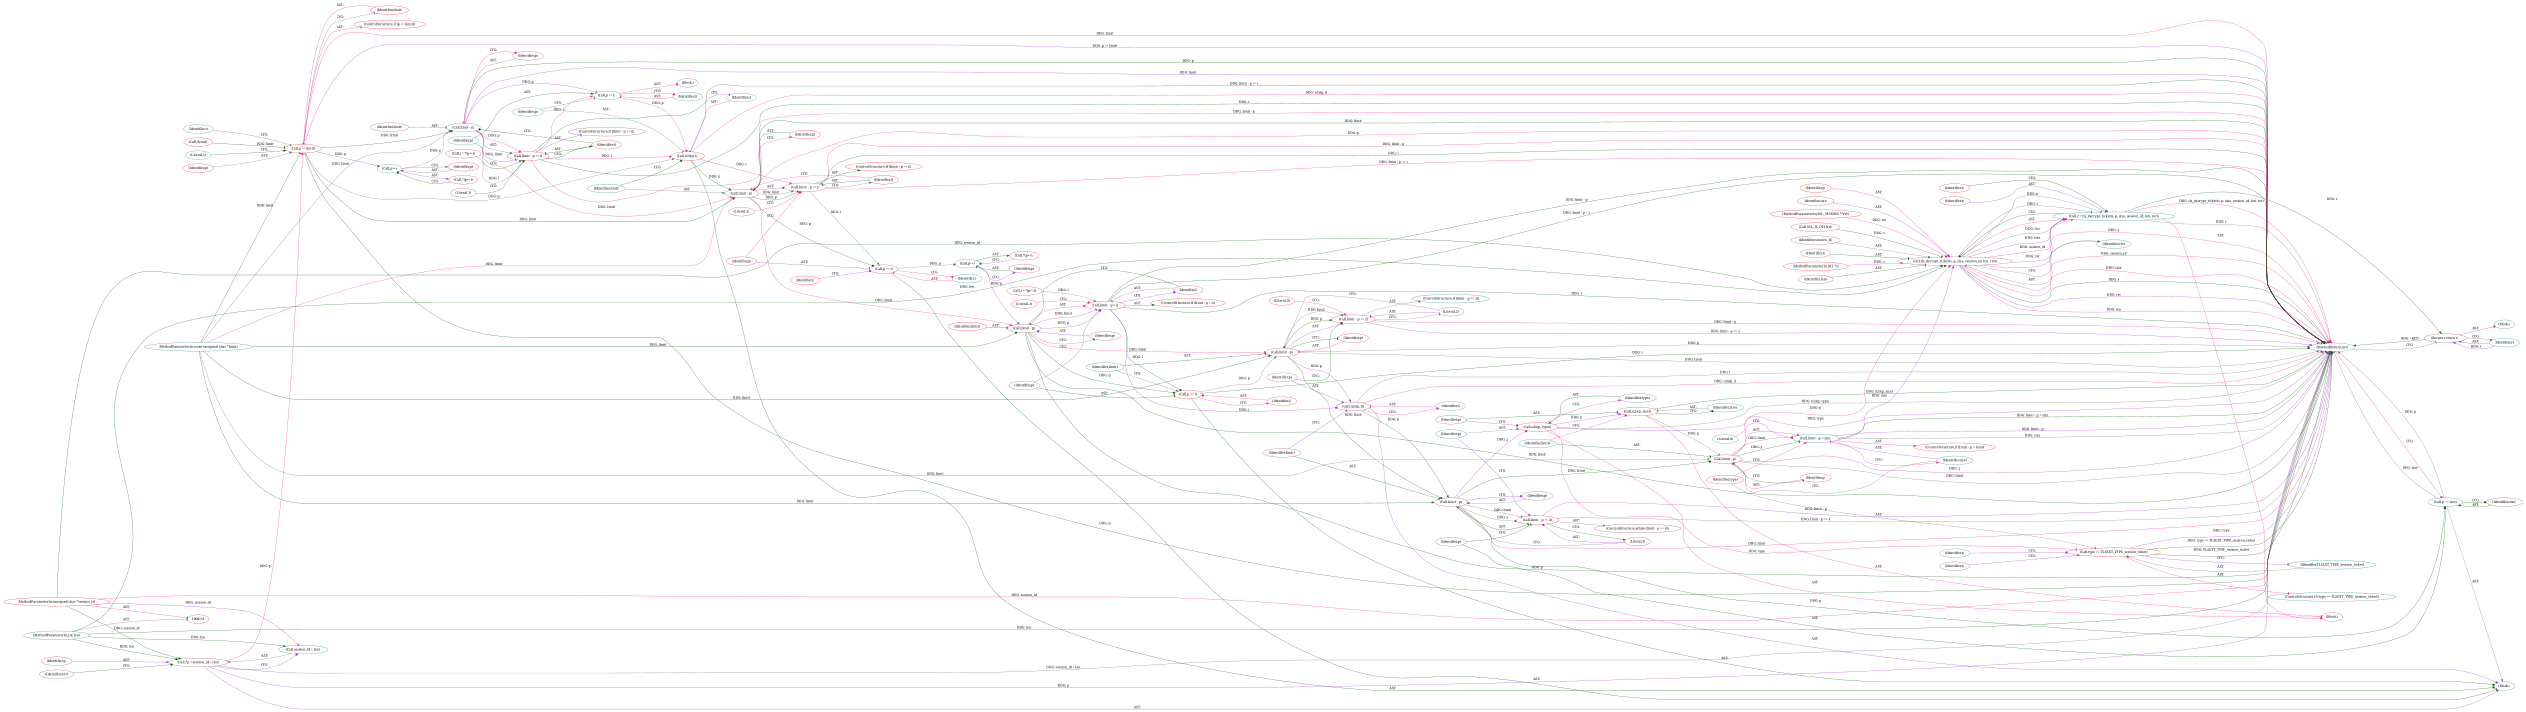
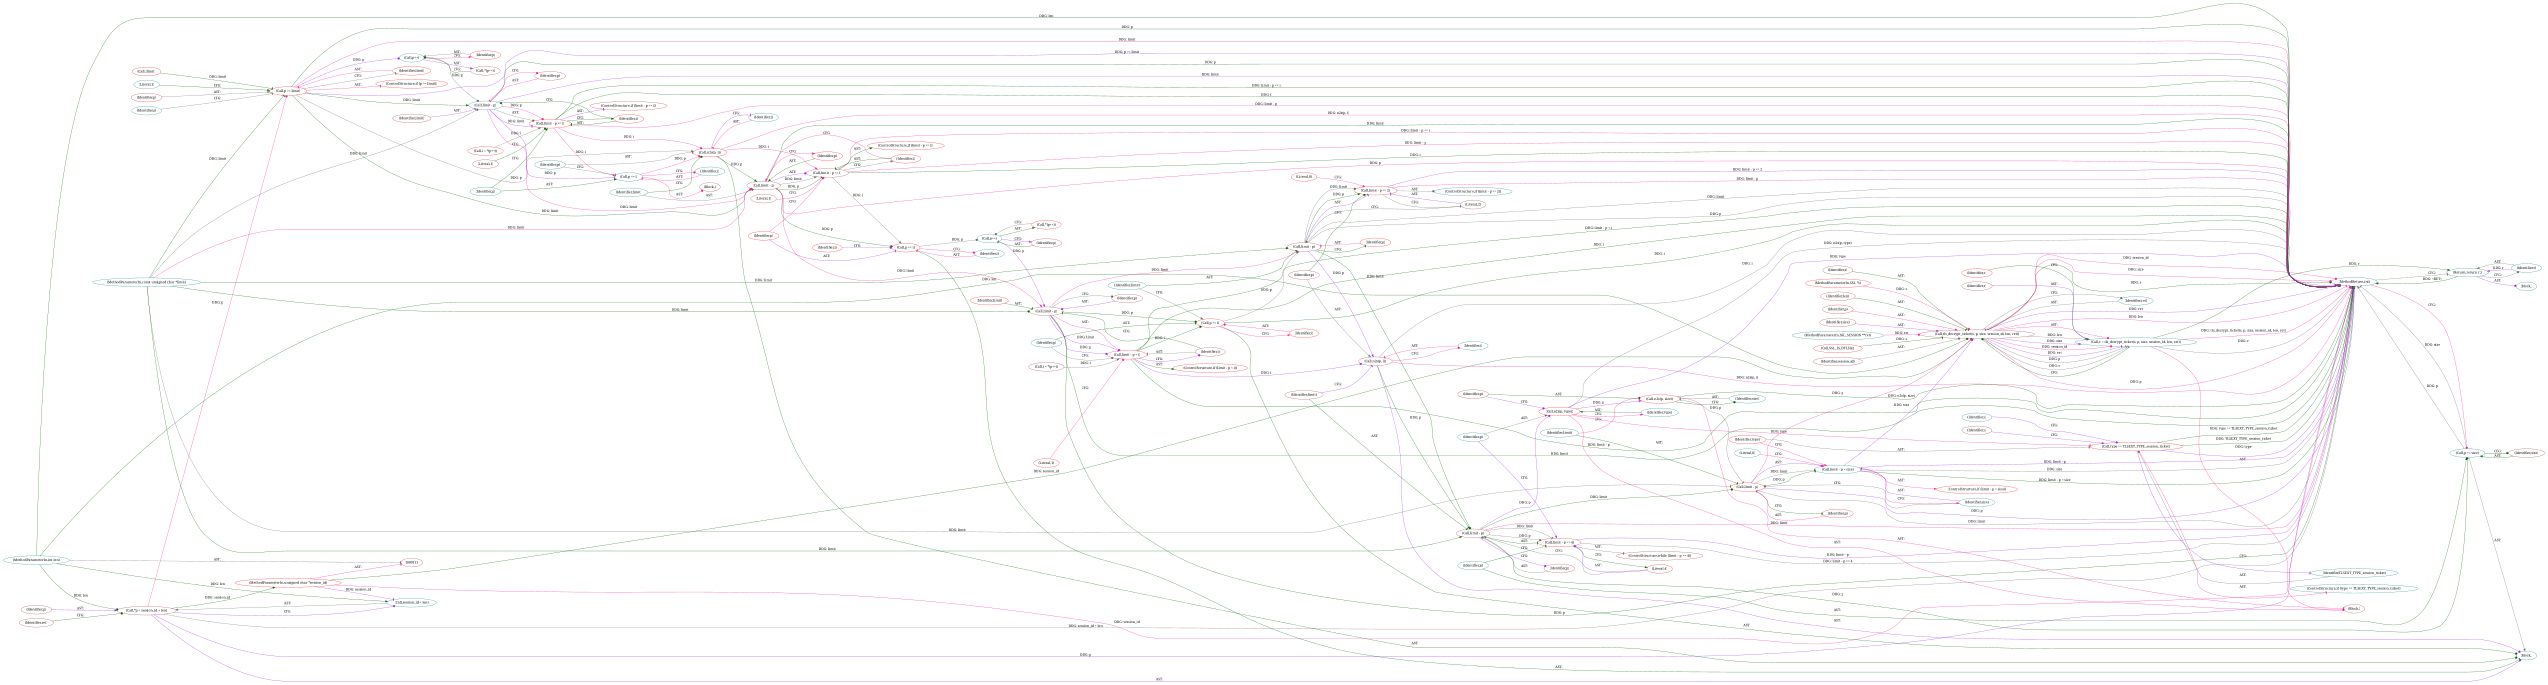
node "(MethodParameterIn,SSL_SESSION **ret)": color red -> teal
node "(Return,return r;)": color brown -> teal
edge "(MethodParameterIn,unsigned char *session_id)" -> "(Call,*p = session_id + len)": reversed
